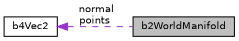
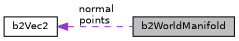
node "b4Vec2": label "b4Vec2" -> "b2Vec2"
